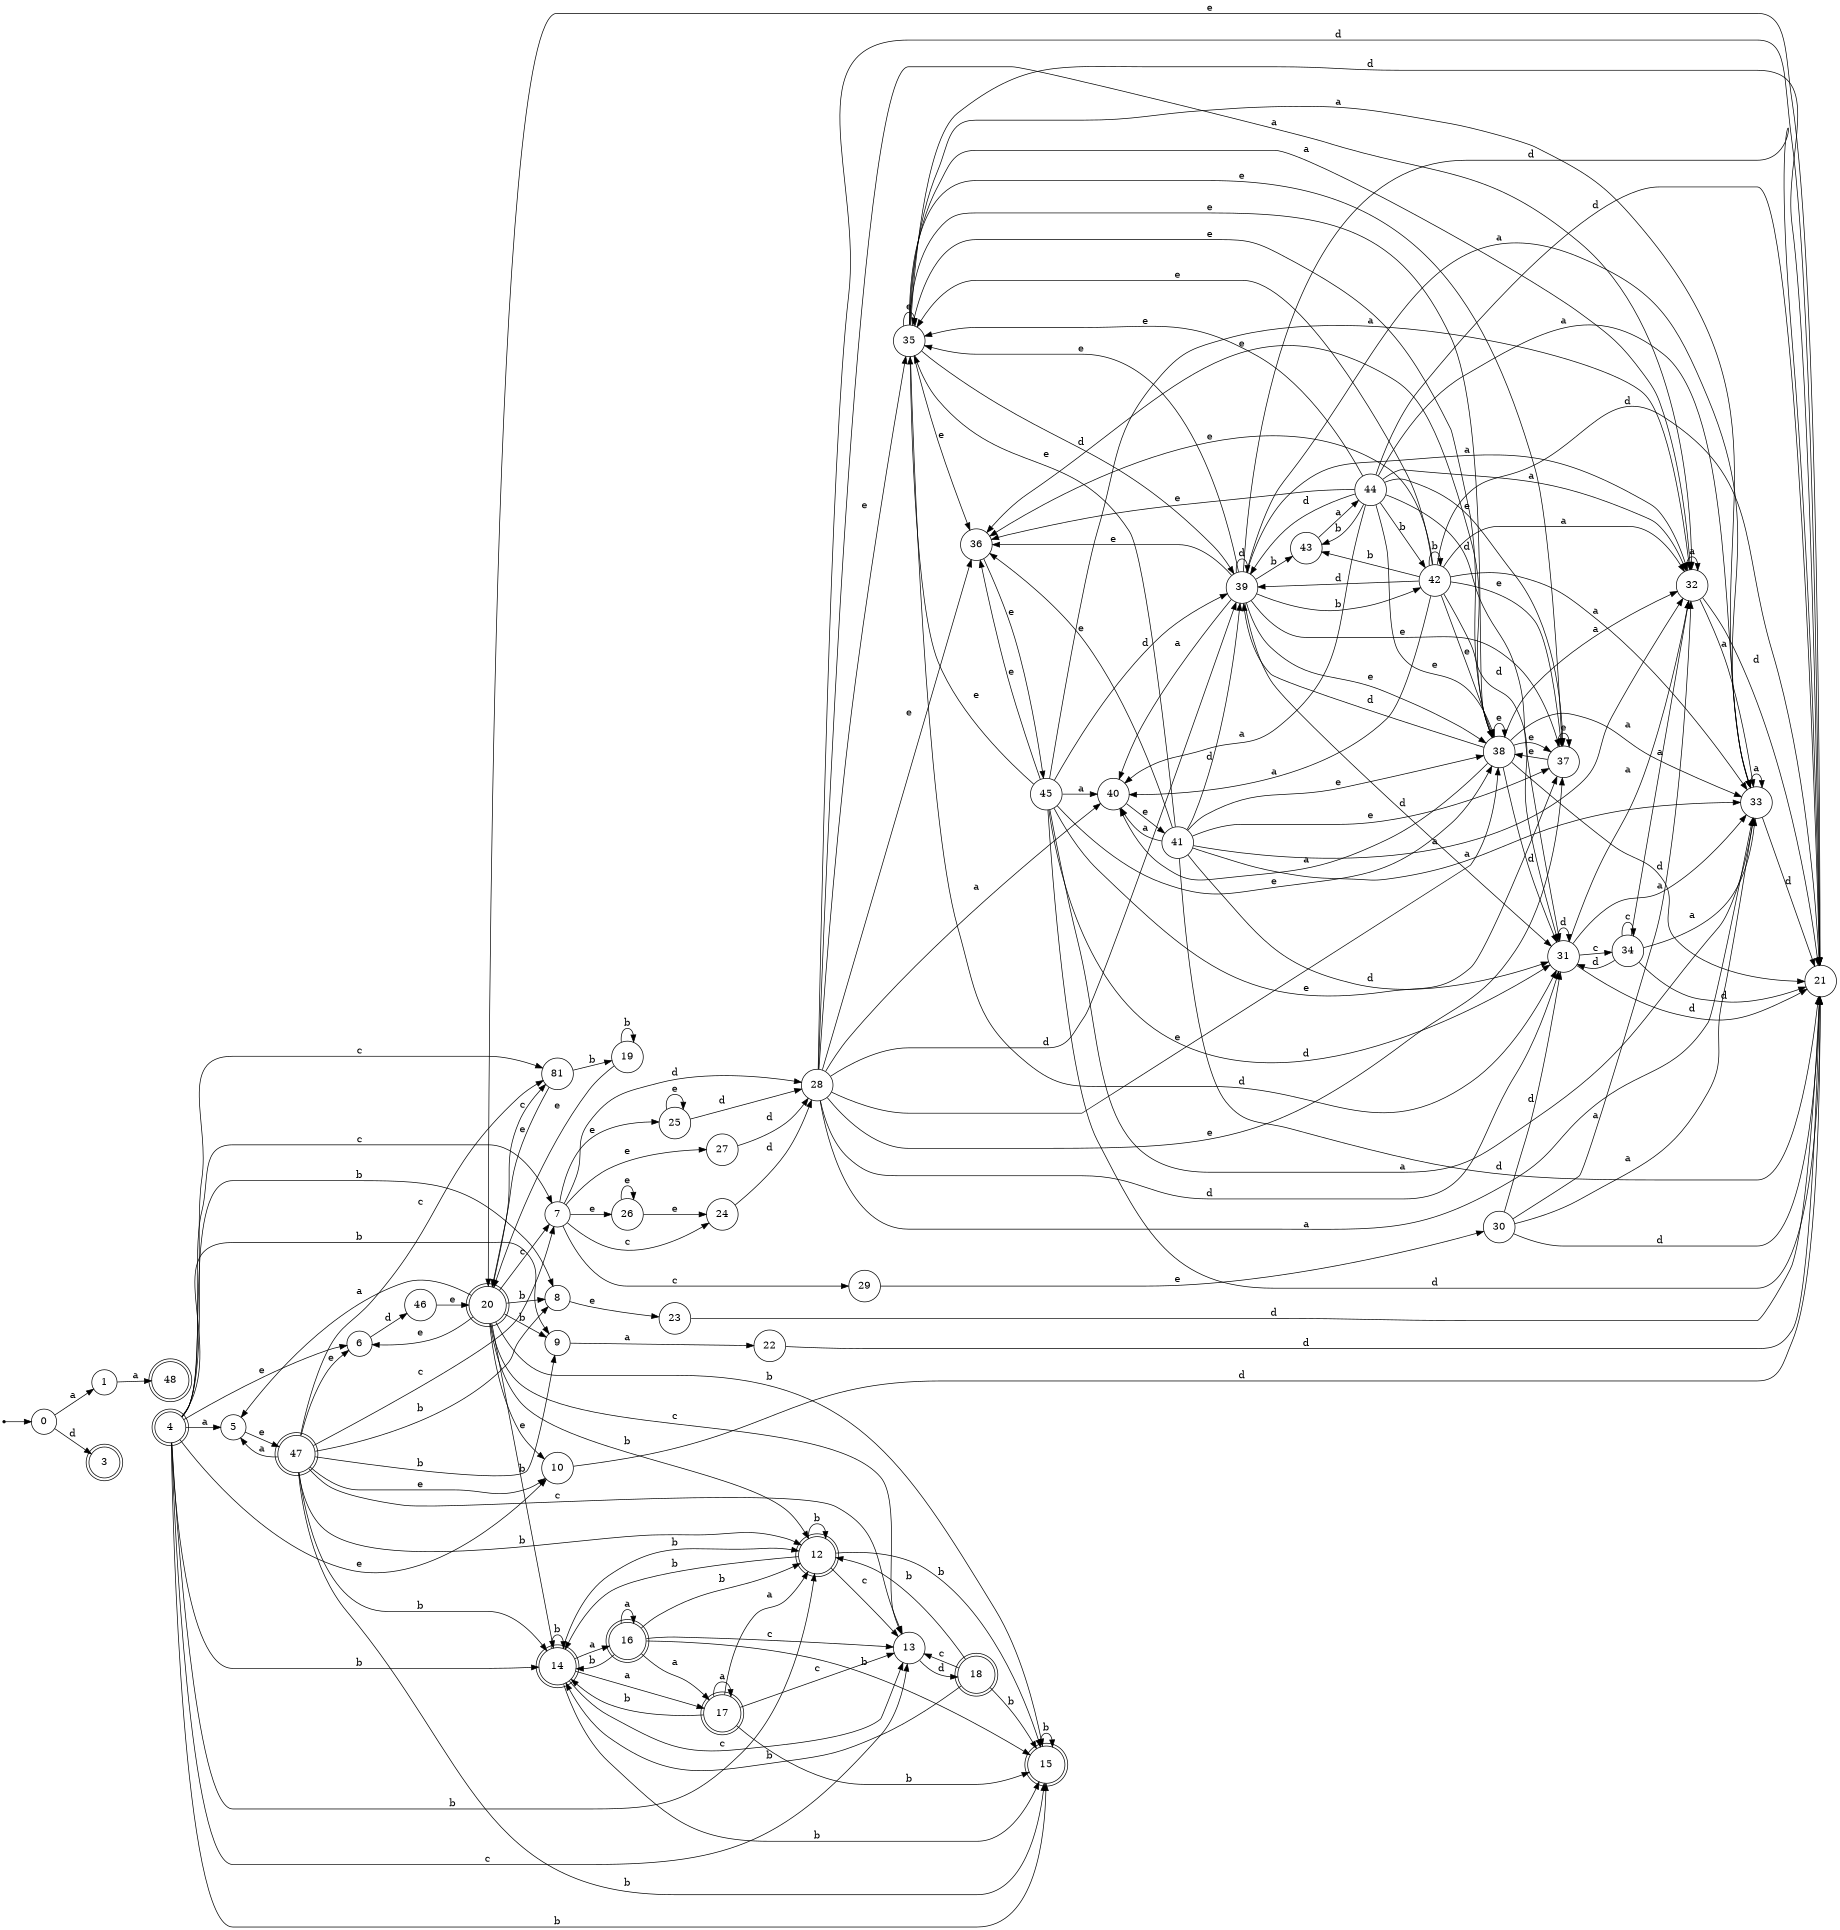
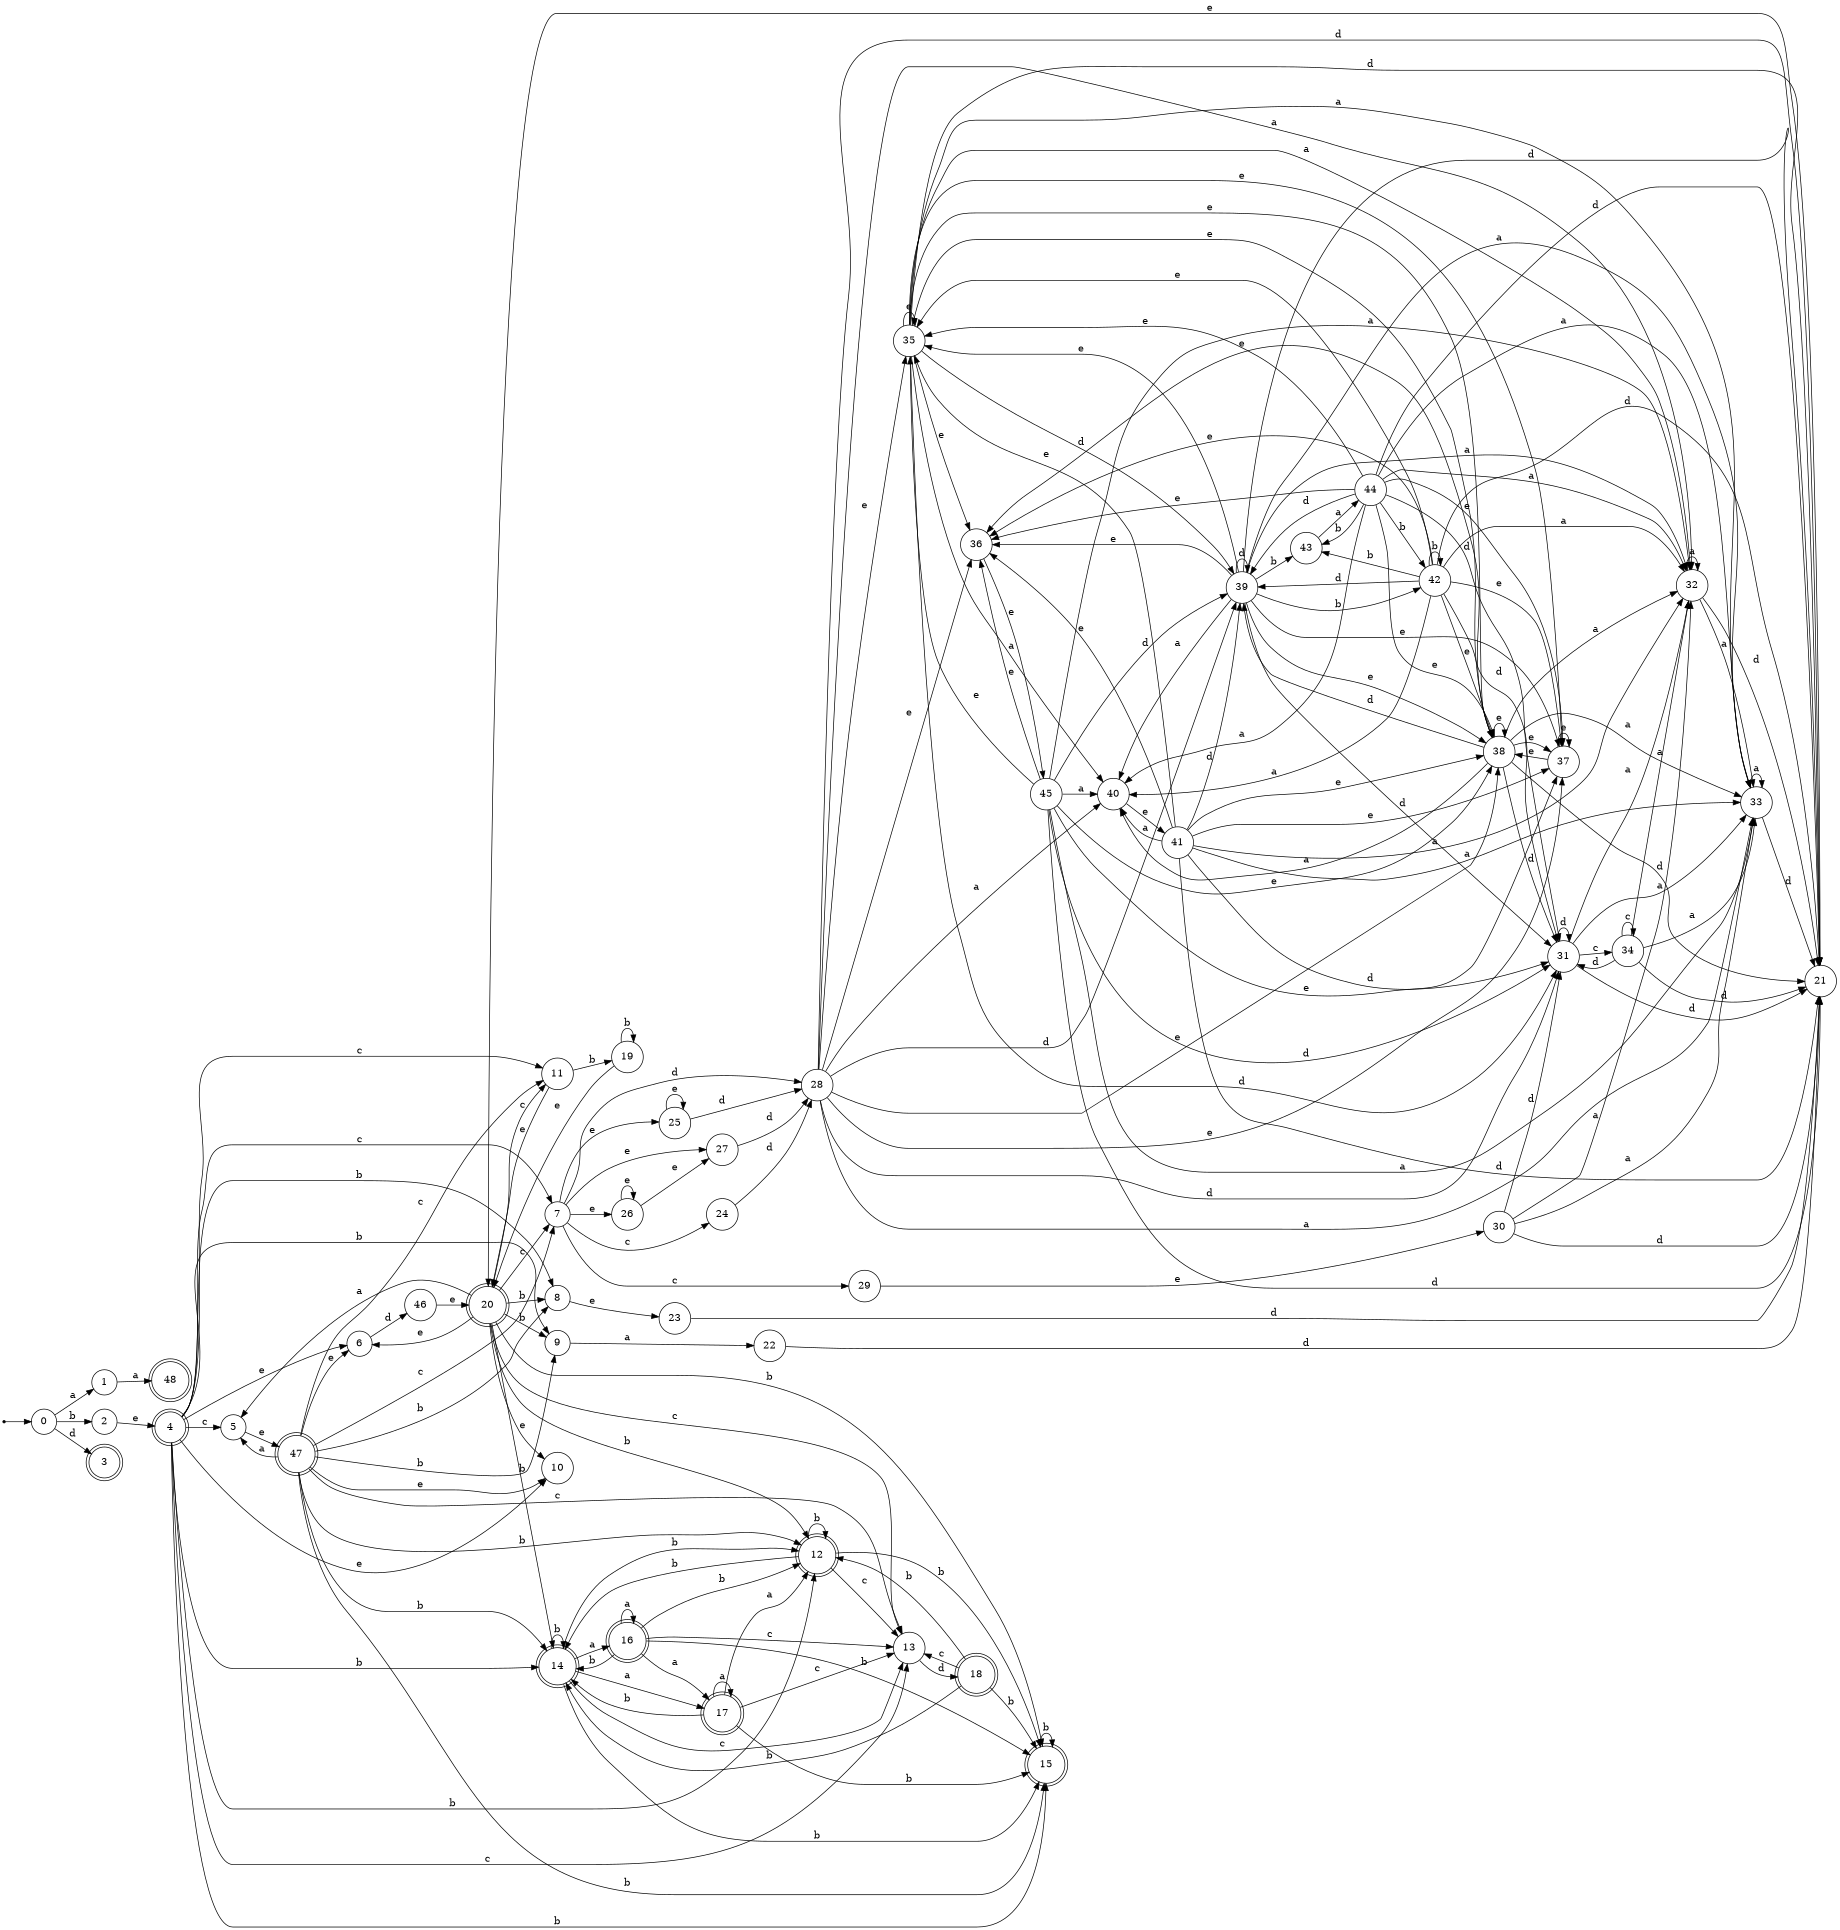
edge "35" -> "40": added, label "a"
edge "42" -> "33": removed, label "a"
node "81": label "81" -> "11"
edge "26" -> "24": now "26" -> "27"
edge "10" -> "21": removed, label "d"
node "2": added
edge "4" -> "5": label "a" -> "c"
